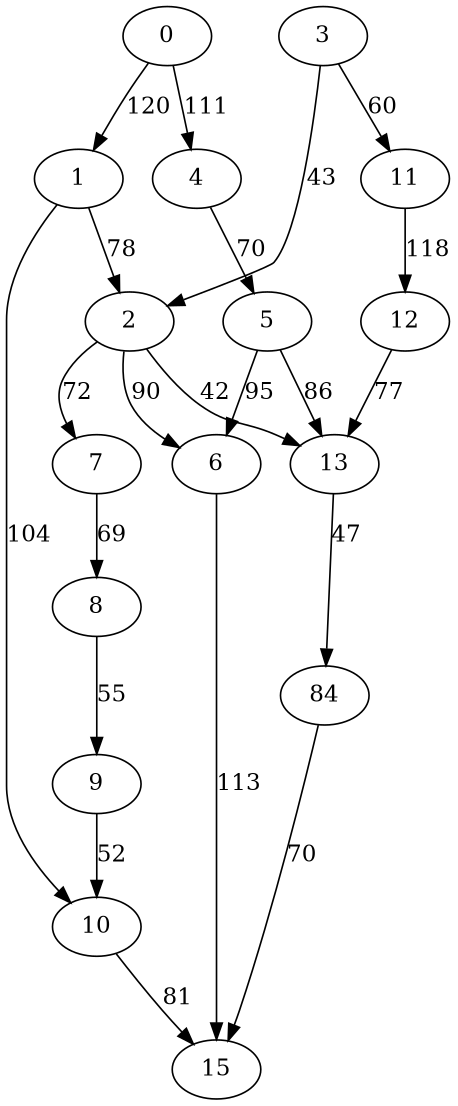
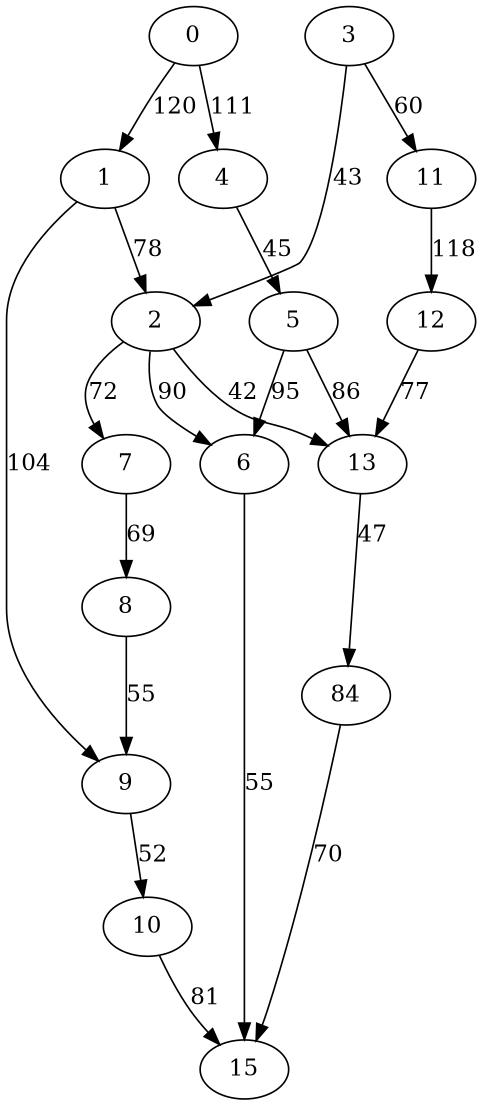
edge "4" -> "5": label "70" -> "45"
edge "1" -> "10": now "1" -> "9"
edge "6" -> "15": label "113" -> "55"
